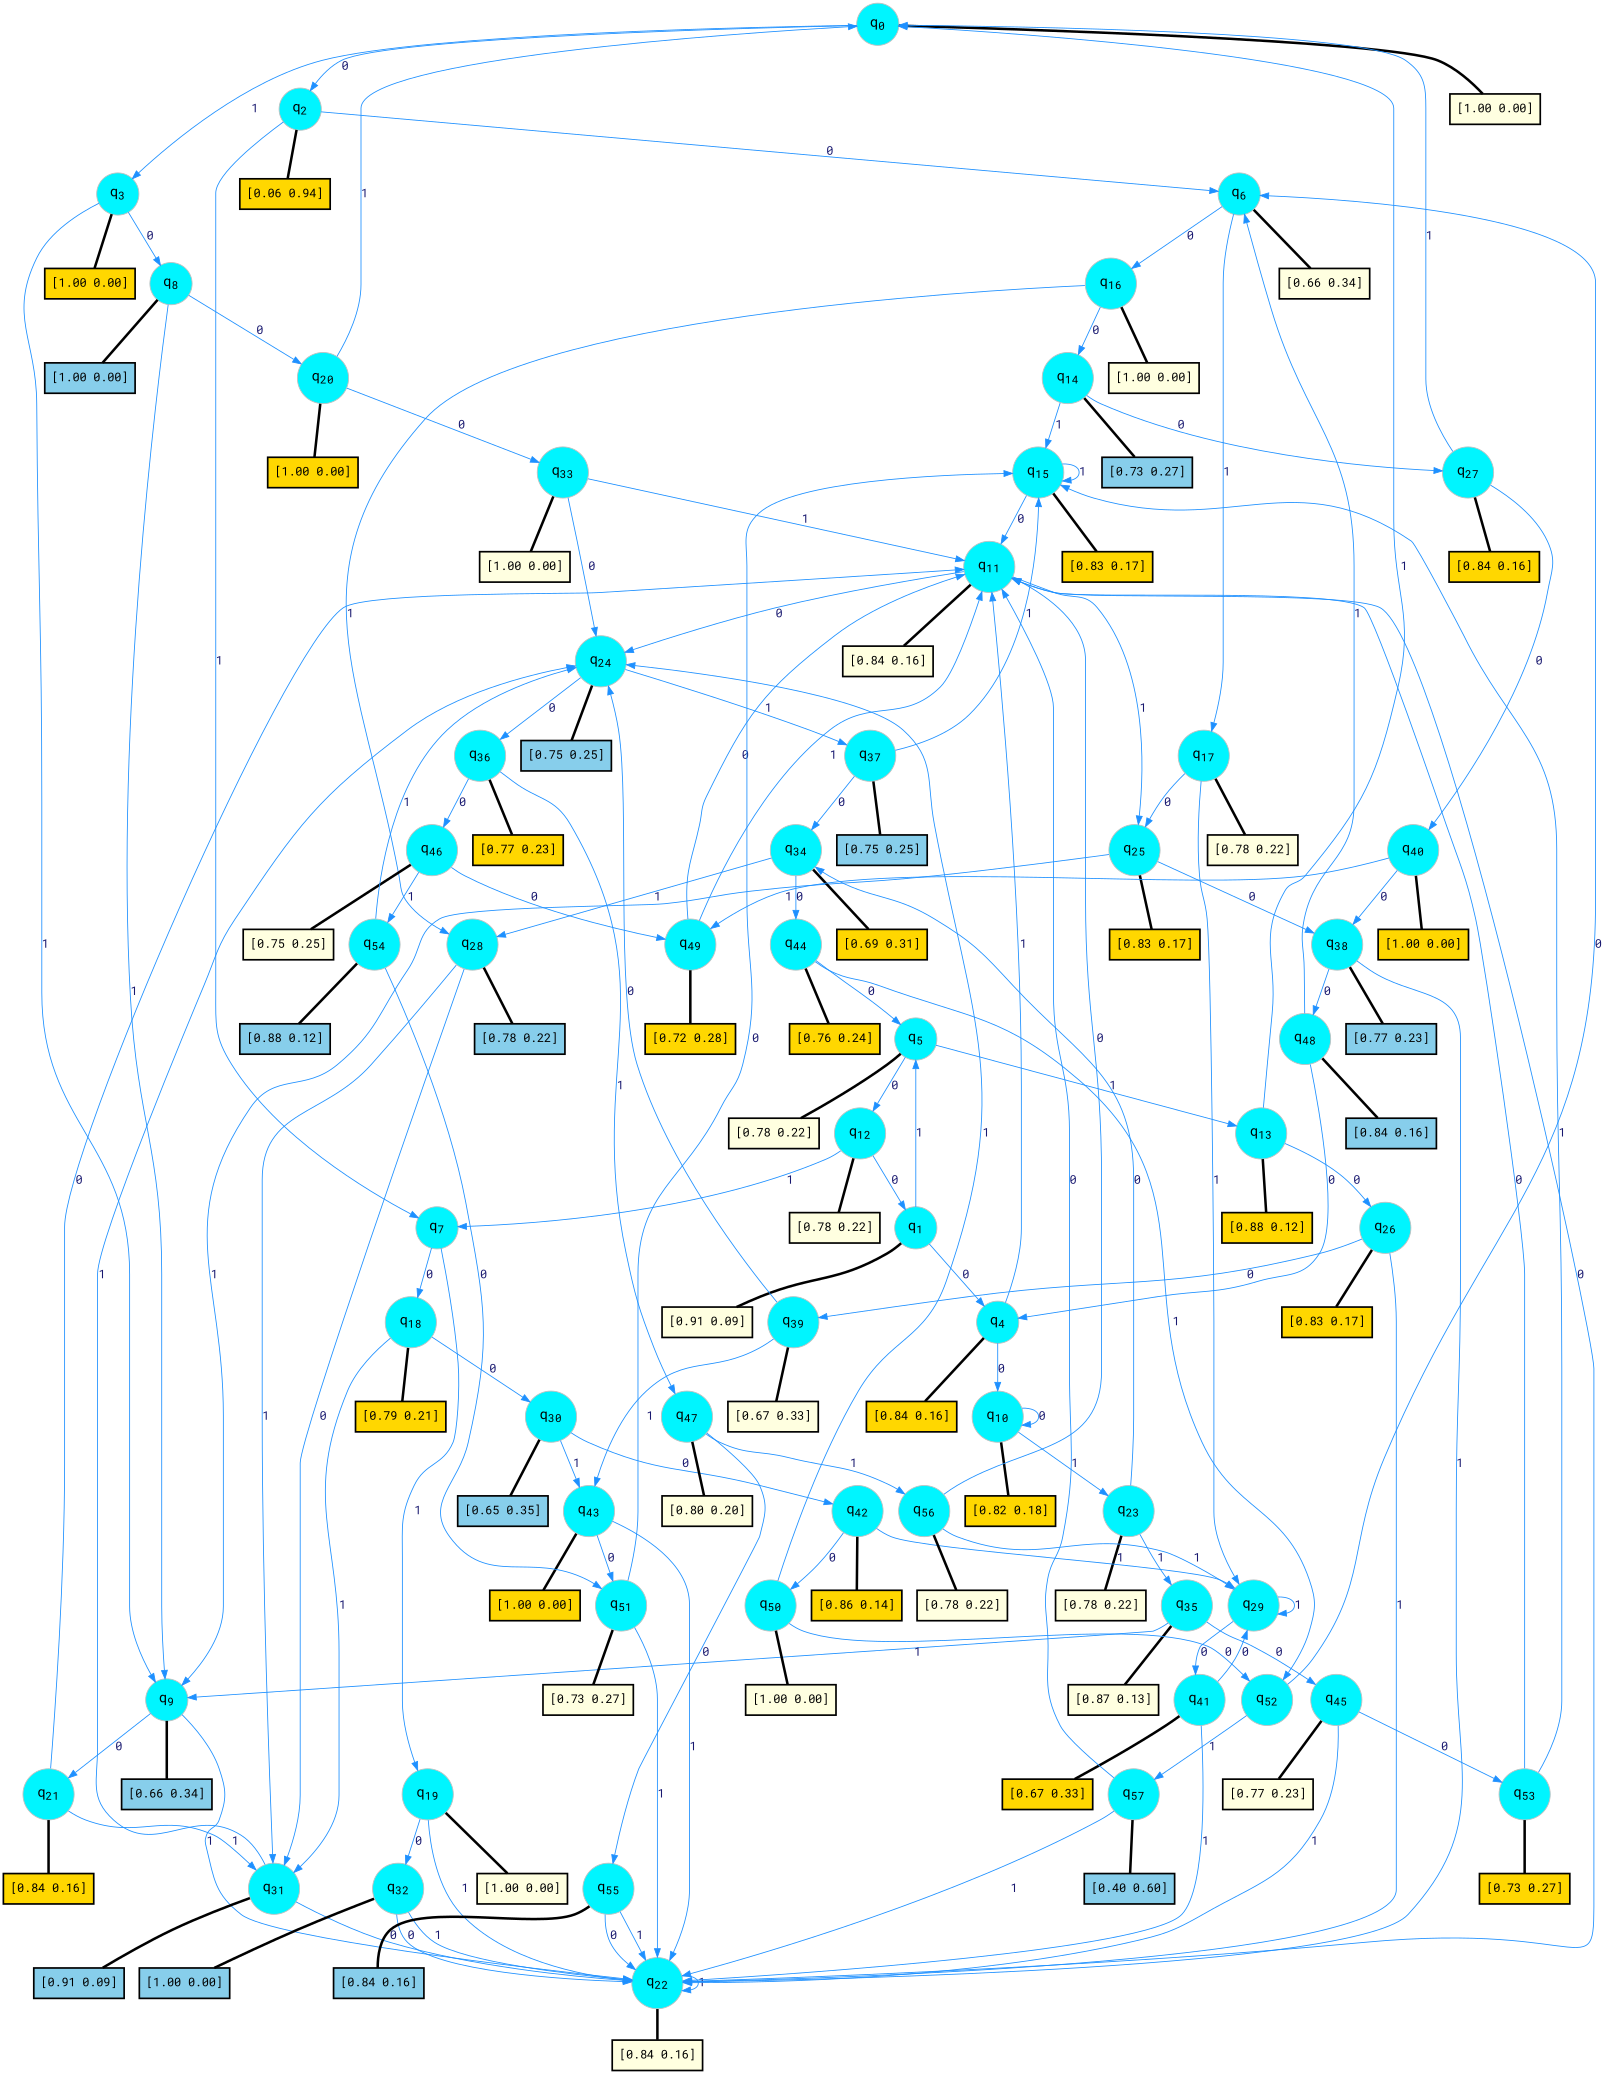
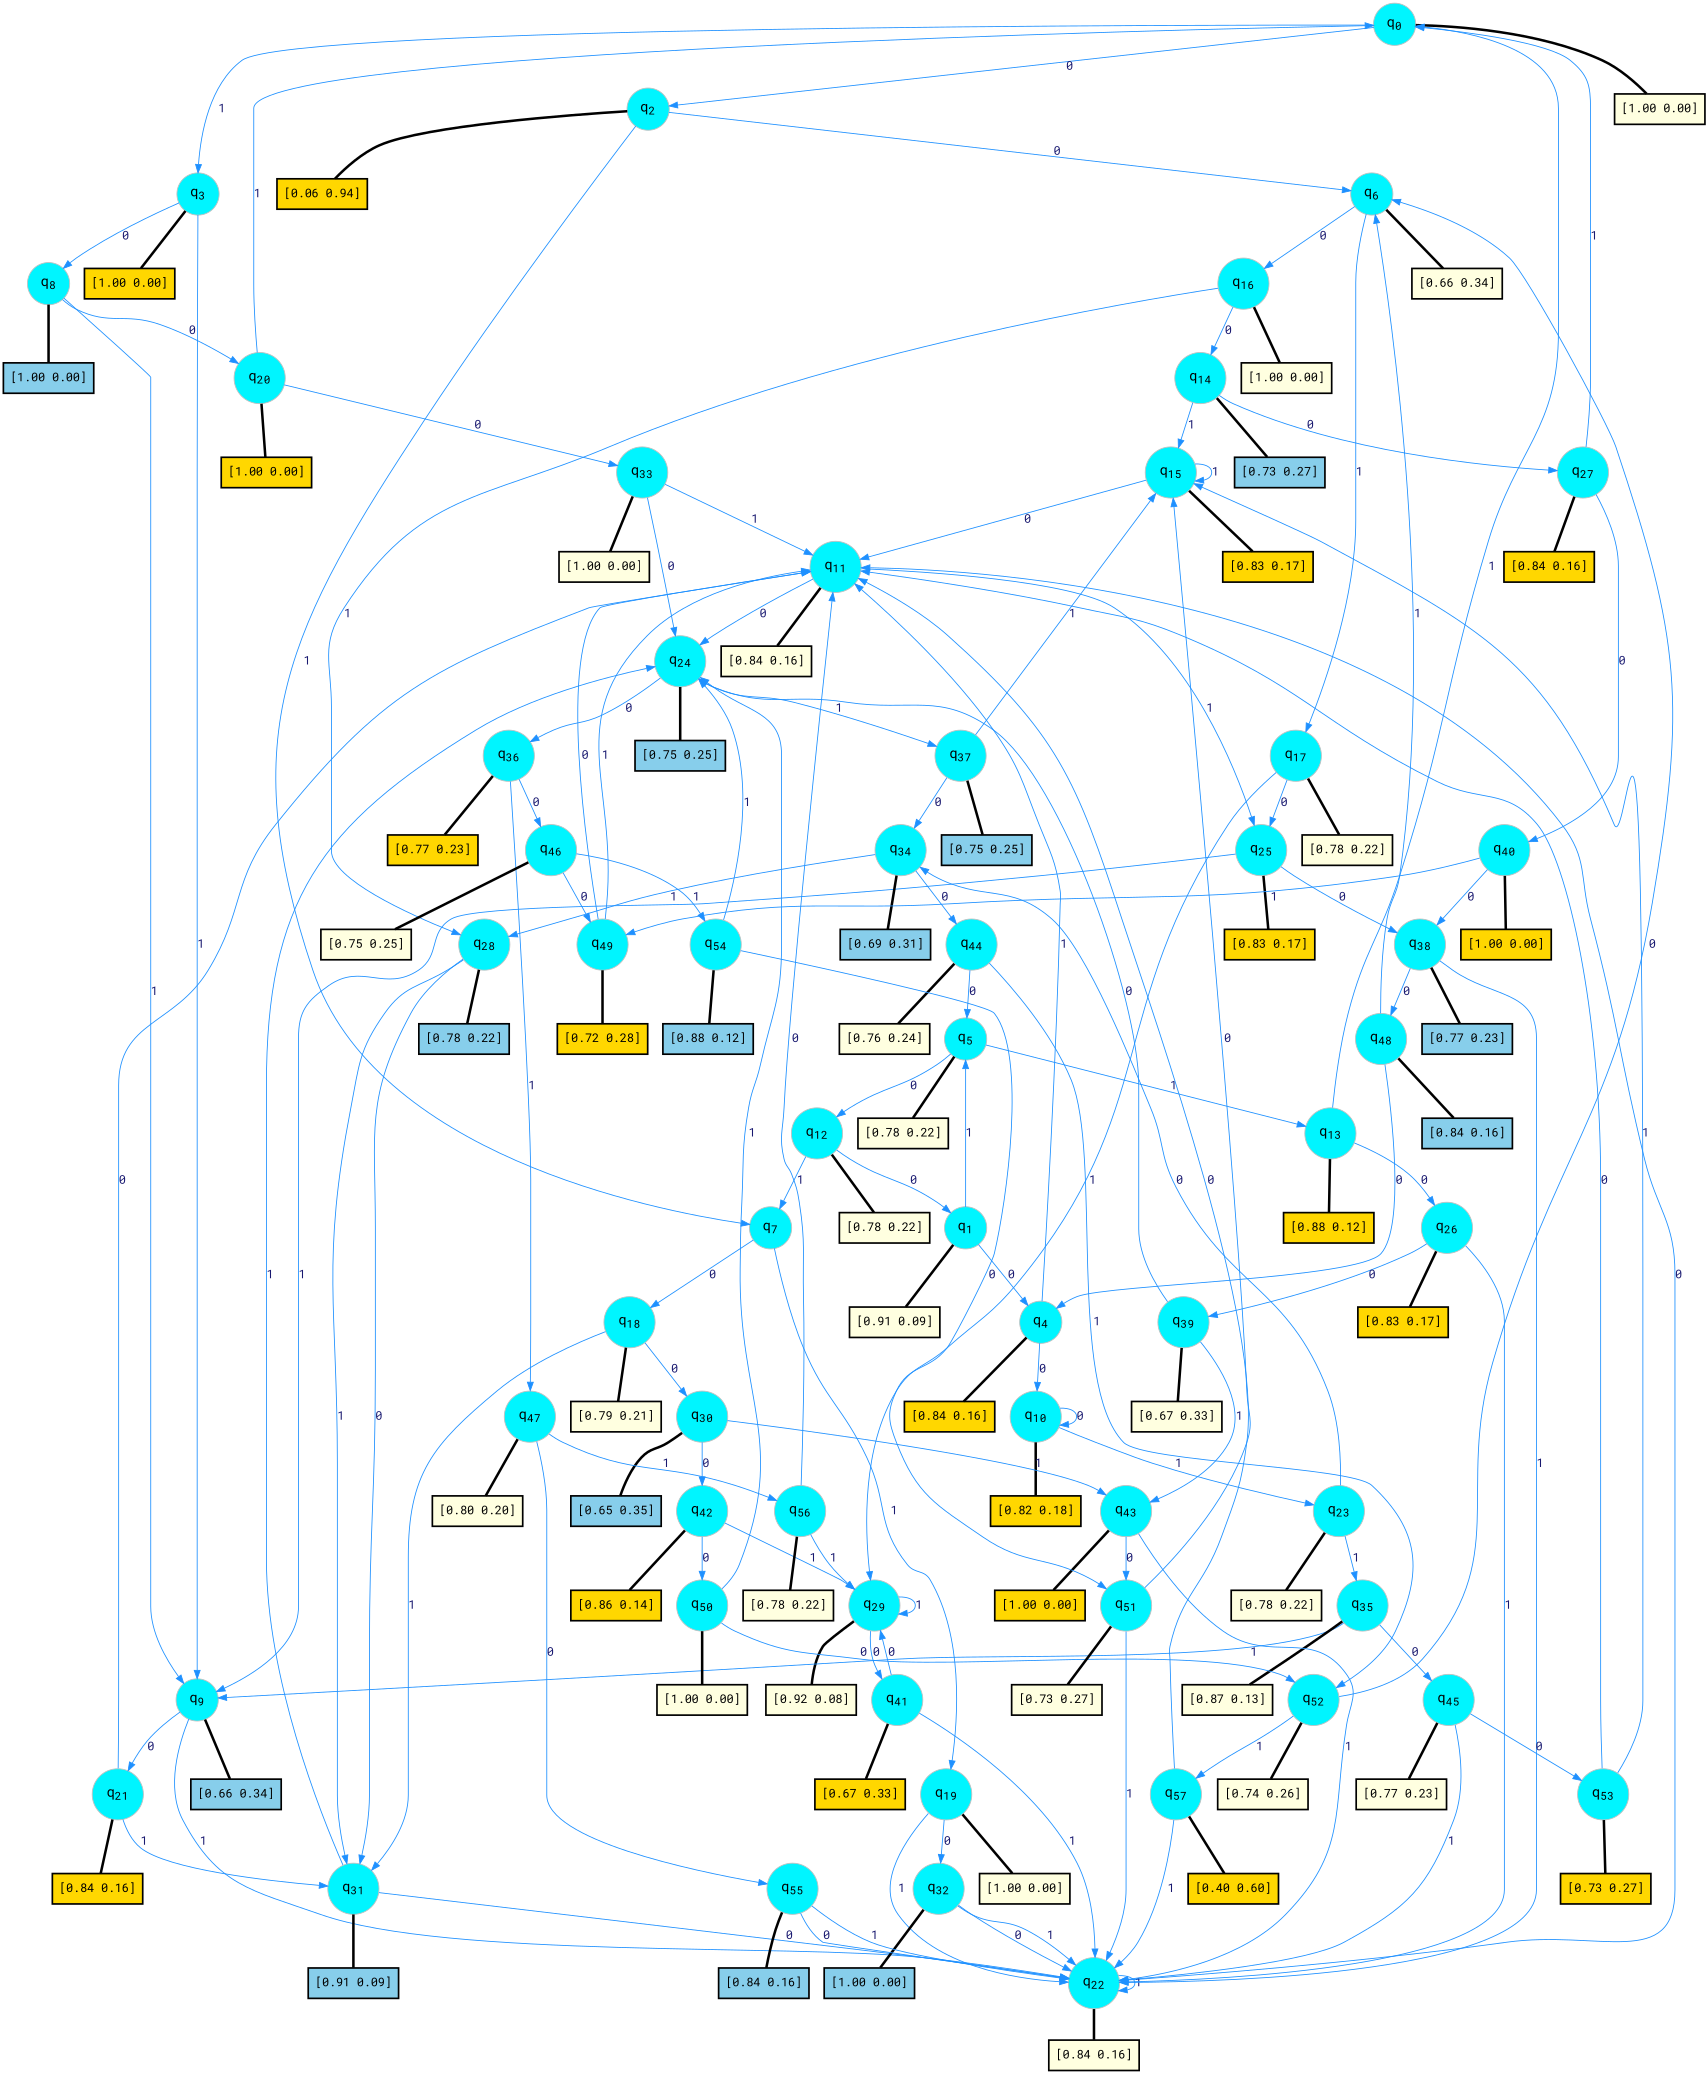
node "[0.69 0.31]": fillcolor gold -> skyblue
node "[0.76 0.24]": fillcolor gold -> lightyellow
node "[0.79 0.21]": fillcolor gold -> lightyellow
node "[0.92 0.08]": added
node "[0.74 0.26]": added
node "[0.40 0.60]": fillcolor skyblue -> gold
